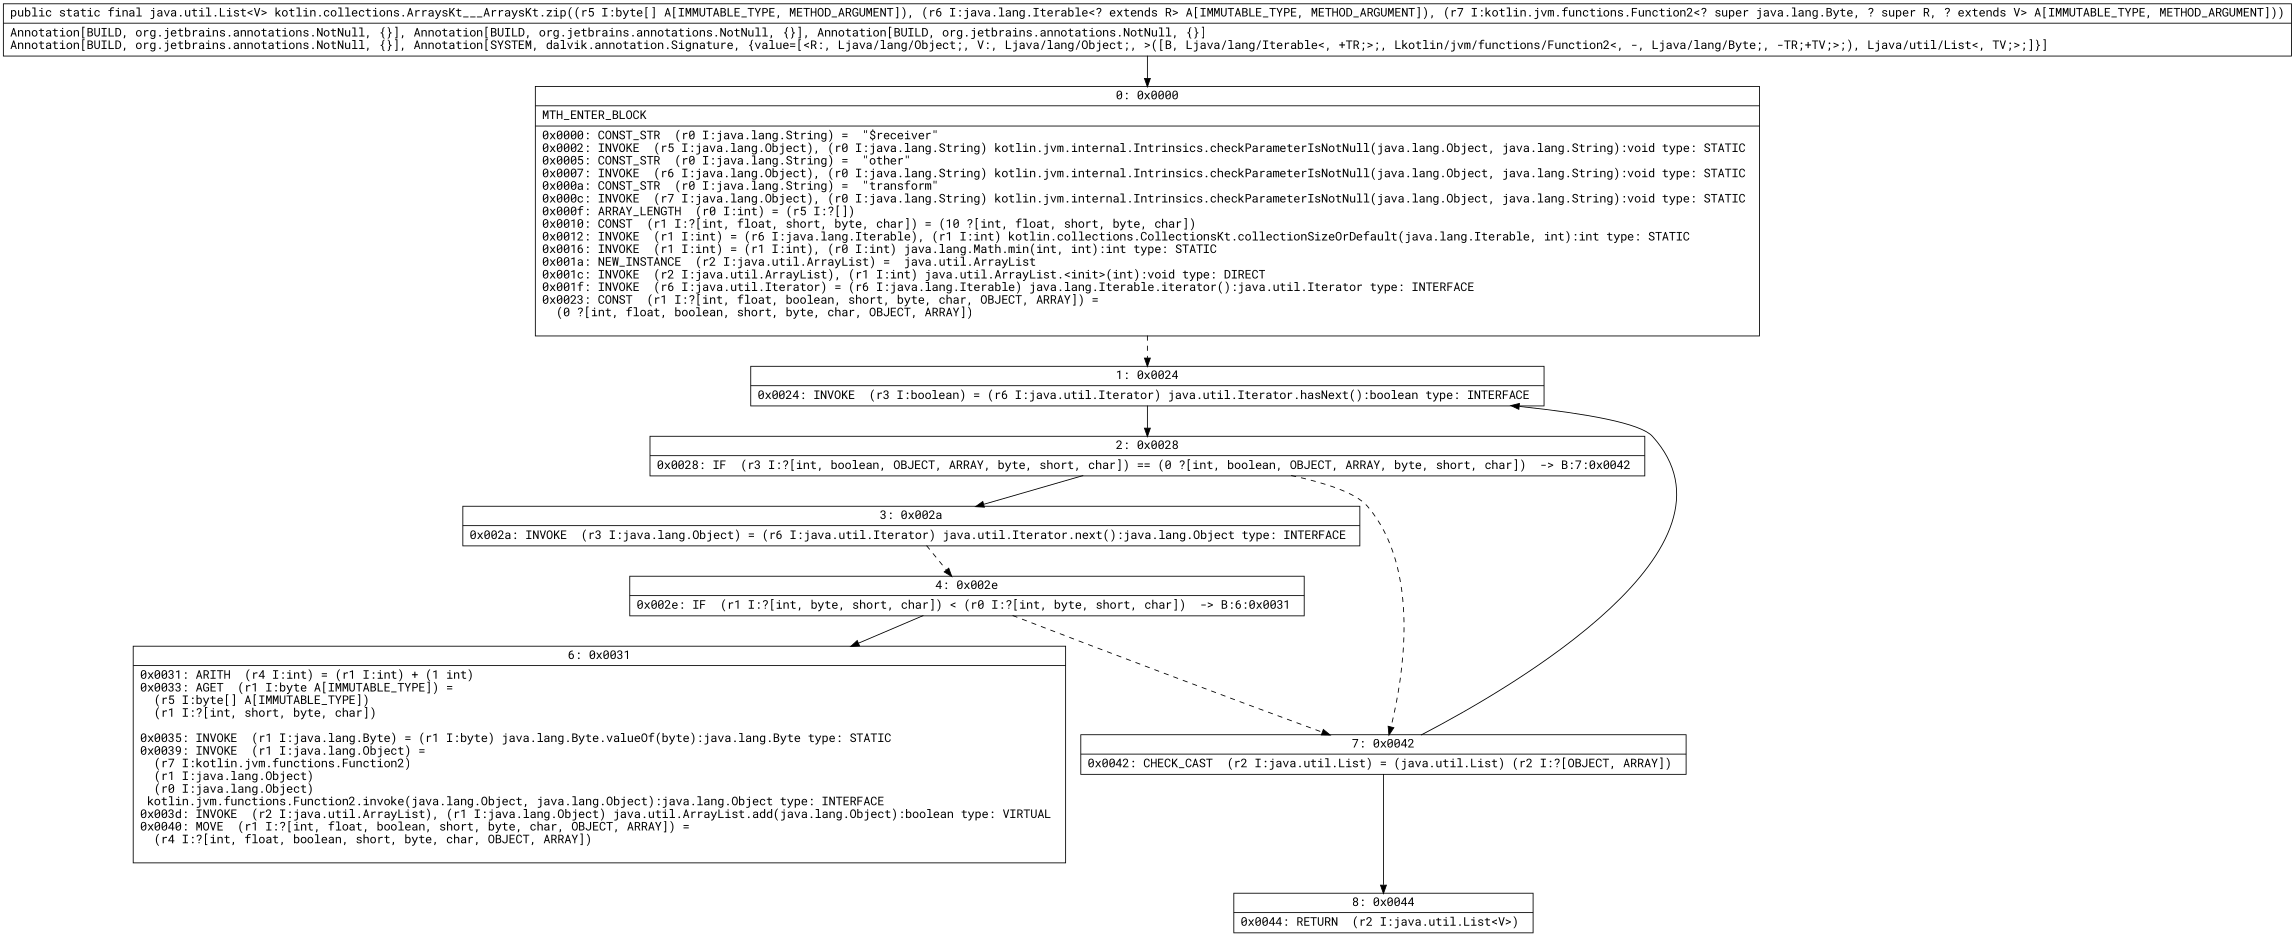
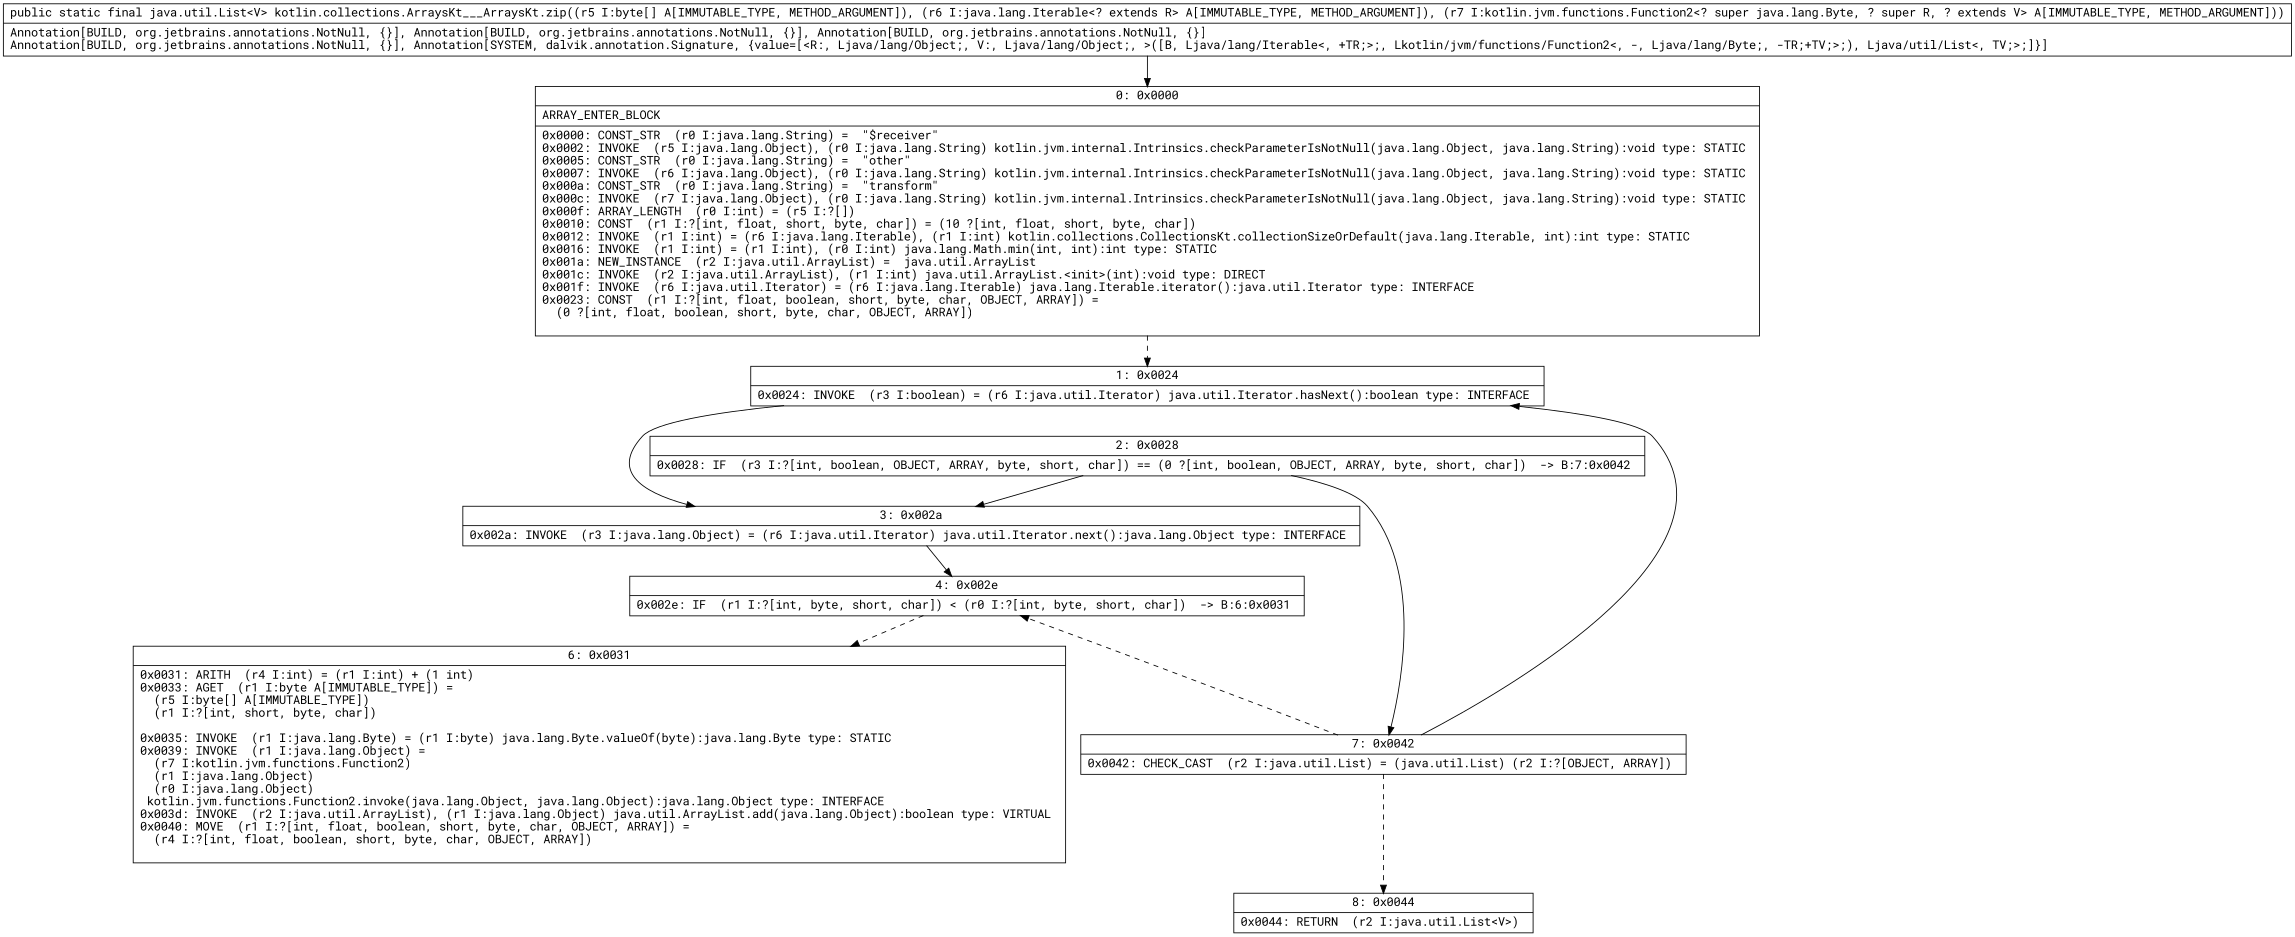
node "0: 0x0000": text "MTH_ENTER_BLOCK" -> "ARRAY_ENTER_BLOCK"
edge "1: 0x0024" -> "2: 0x0028": now "1: 0x0024" -> "3: 0x002a"
edge "3: 0x002a" -> "4: 0x002e": style dashed -> solid
edge "2: 0x0028" -> "7: 0x0042": style dashed -> solid
edge "4: 0x002e" -> "6: 0x0031": style solid -> dashed
edge "4: 0x002e" -> "7: 0x0042": reversed
edge "7: 0x0042" -> "8: 0x0044": style solid -> dashed
